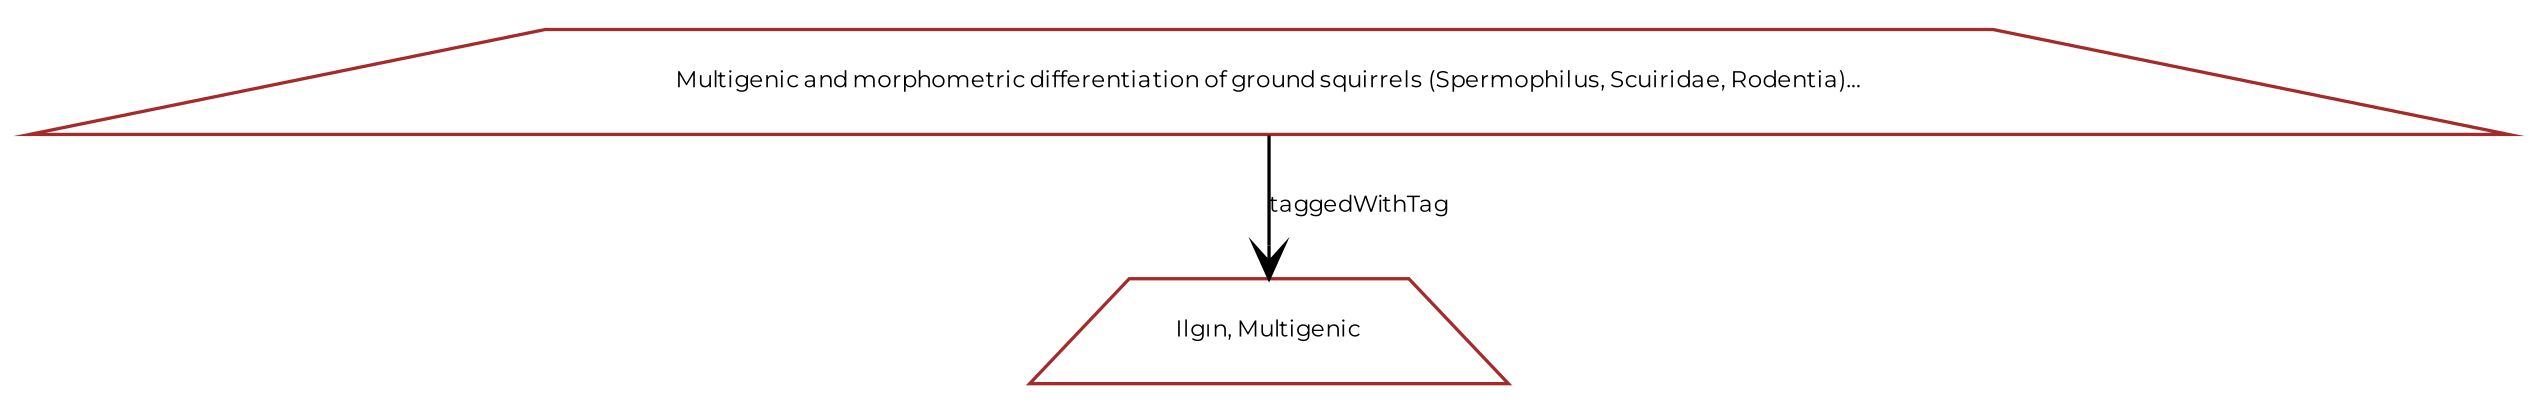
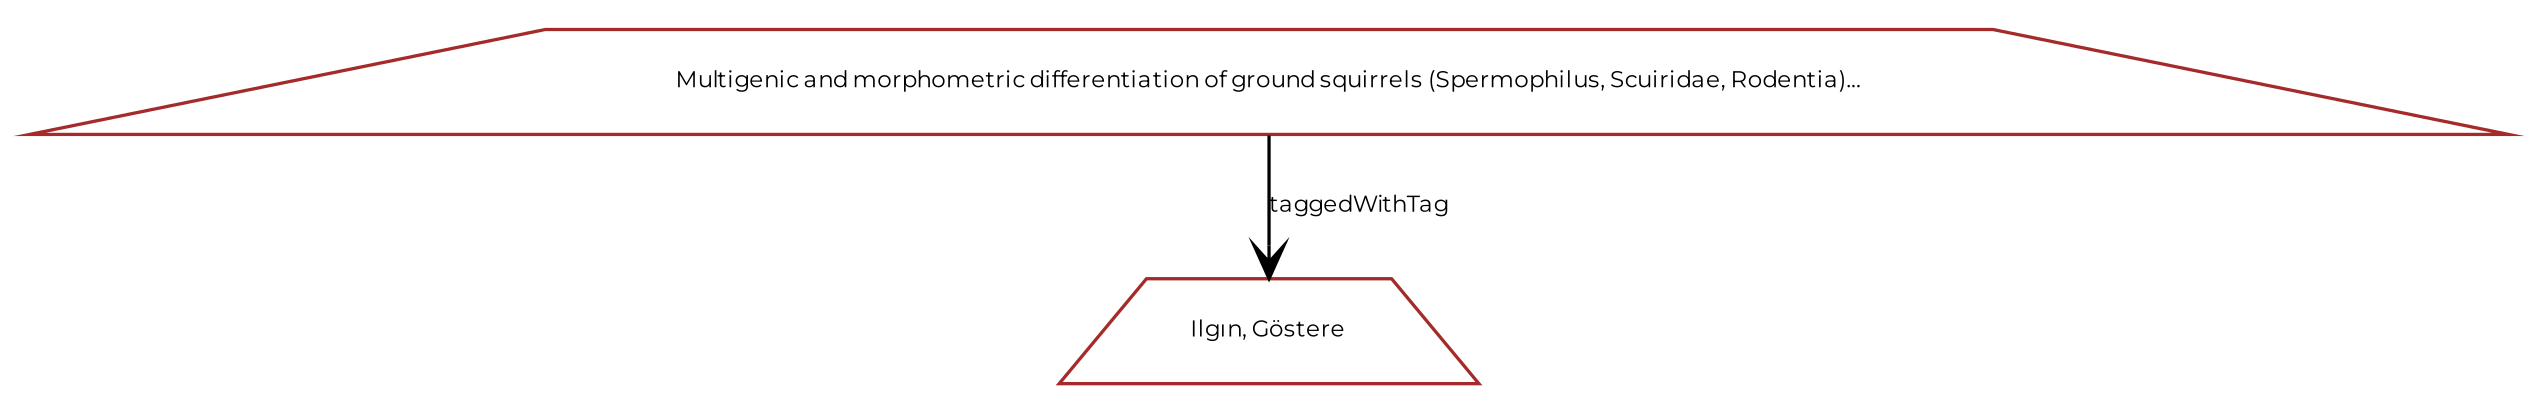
node "Ilgın, Multigenic": label "Ilgın, Multigenic" -> "Ilgın, Göstere"
